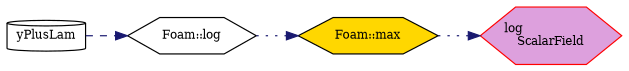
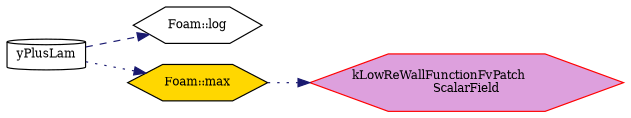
edge "Foam::log" -> "Foam::max": now "yPlusLam" -> "Foam::max"
node "log ScalarField": label "log ScalarField" -> "kLowReWallFunctionFvPatch ScalarField"
